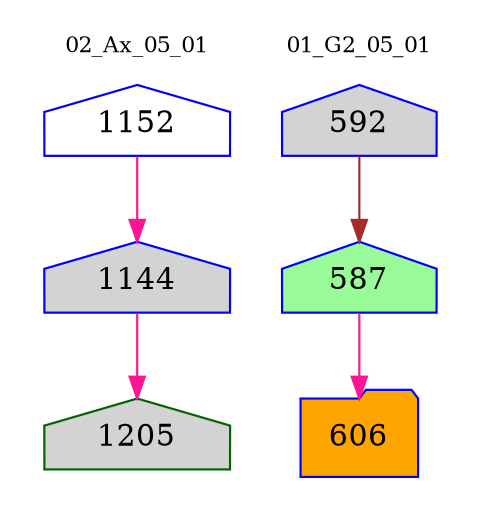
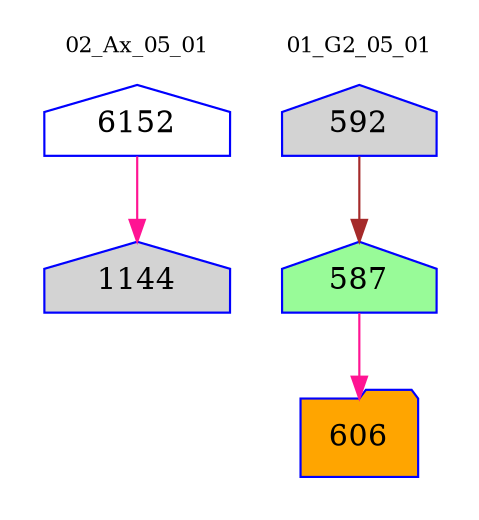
node "1152": label "1152" -> "6152"
node "1205": removed
